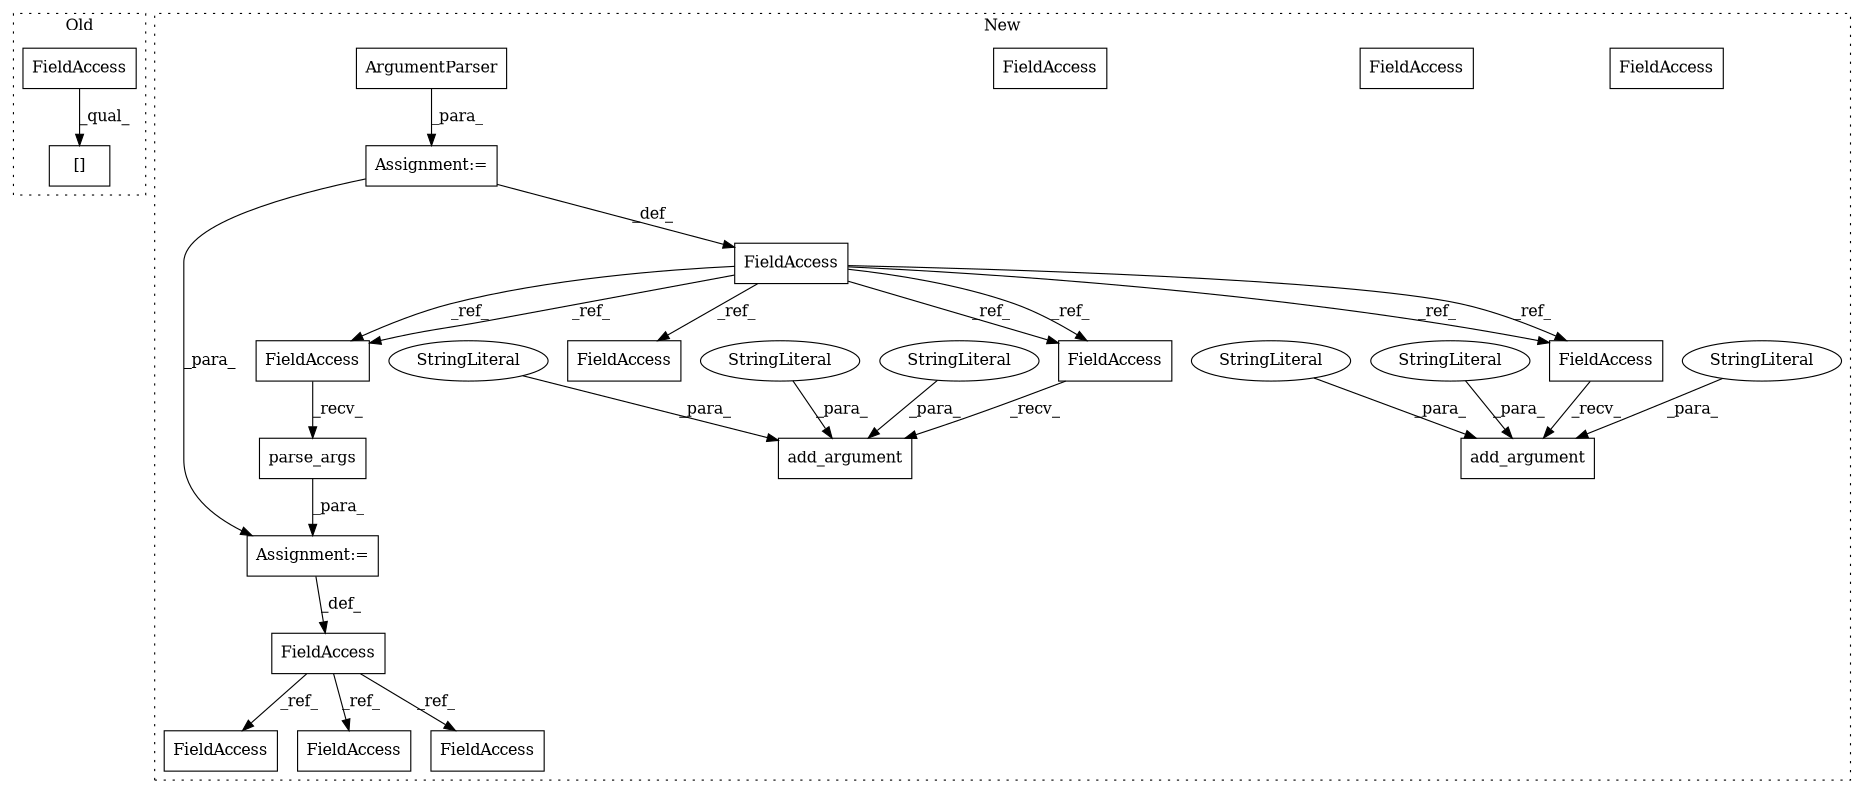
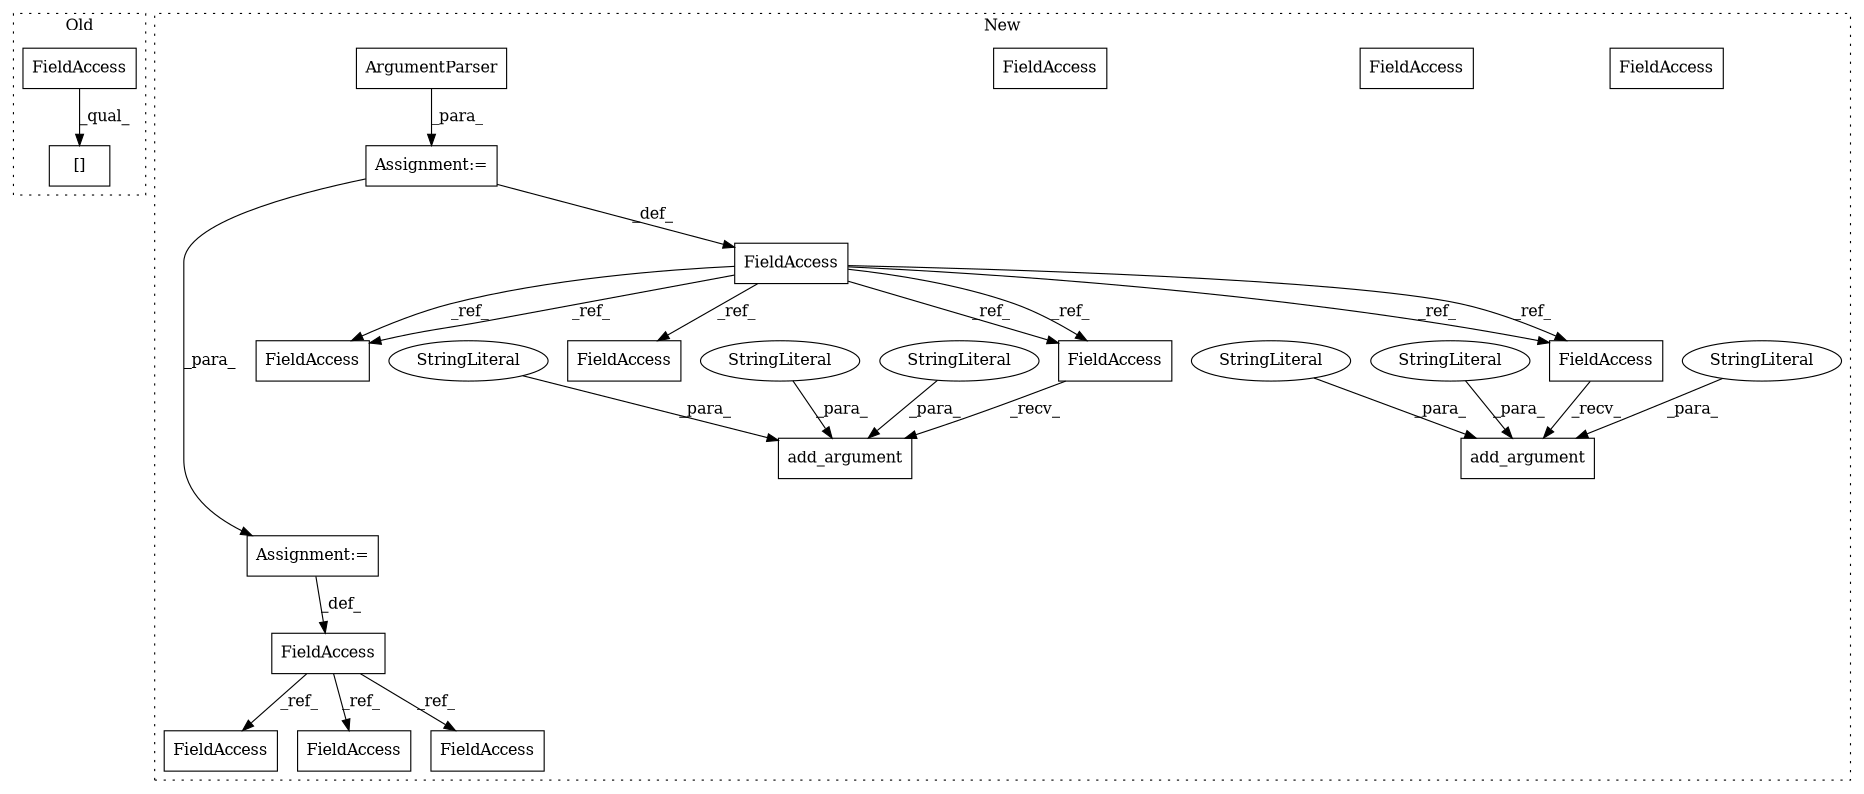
node "parse_args": removed
